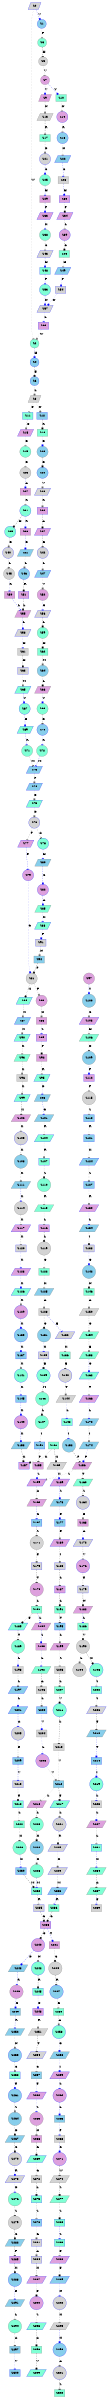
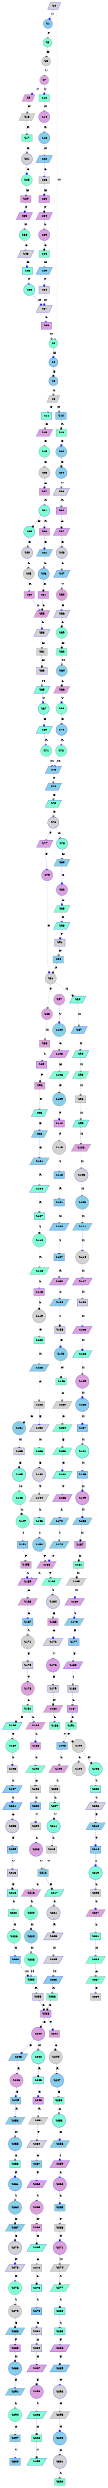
edge "S161" -> "S157": reversed
